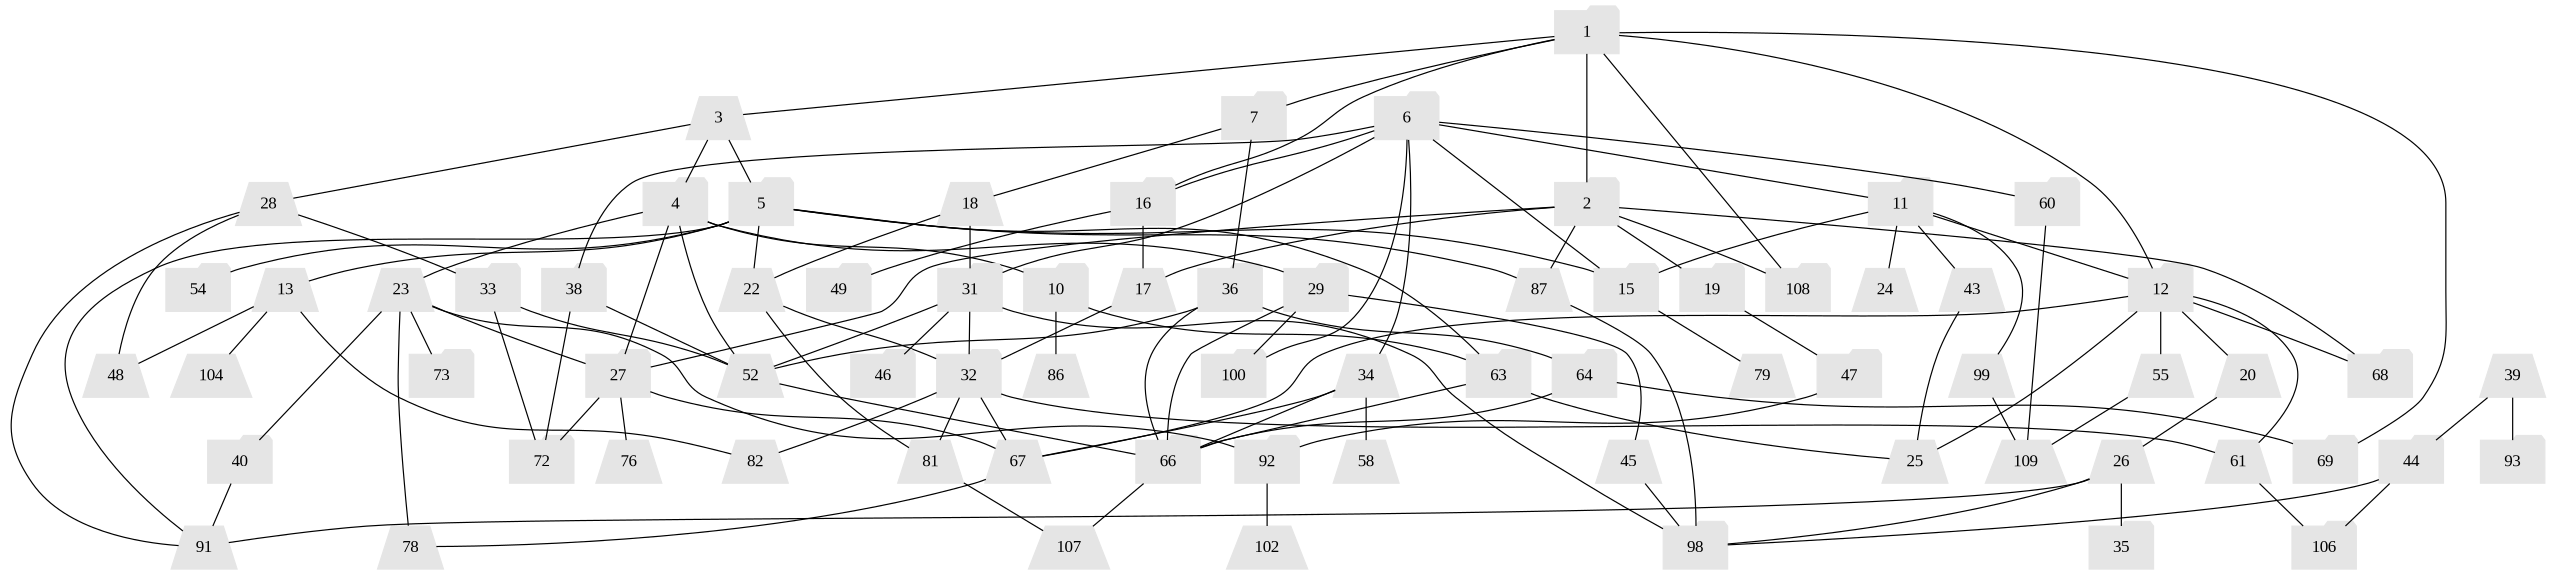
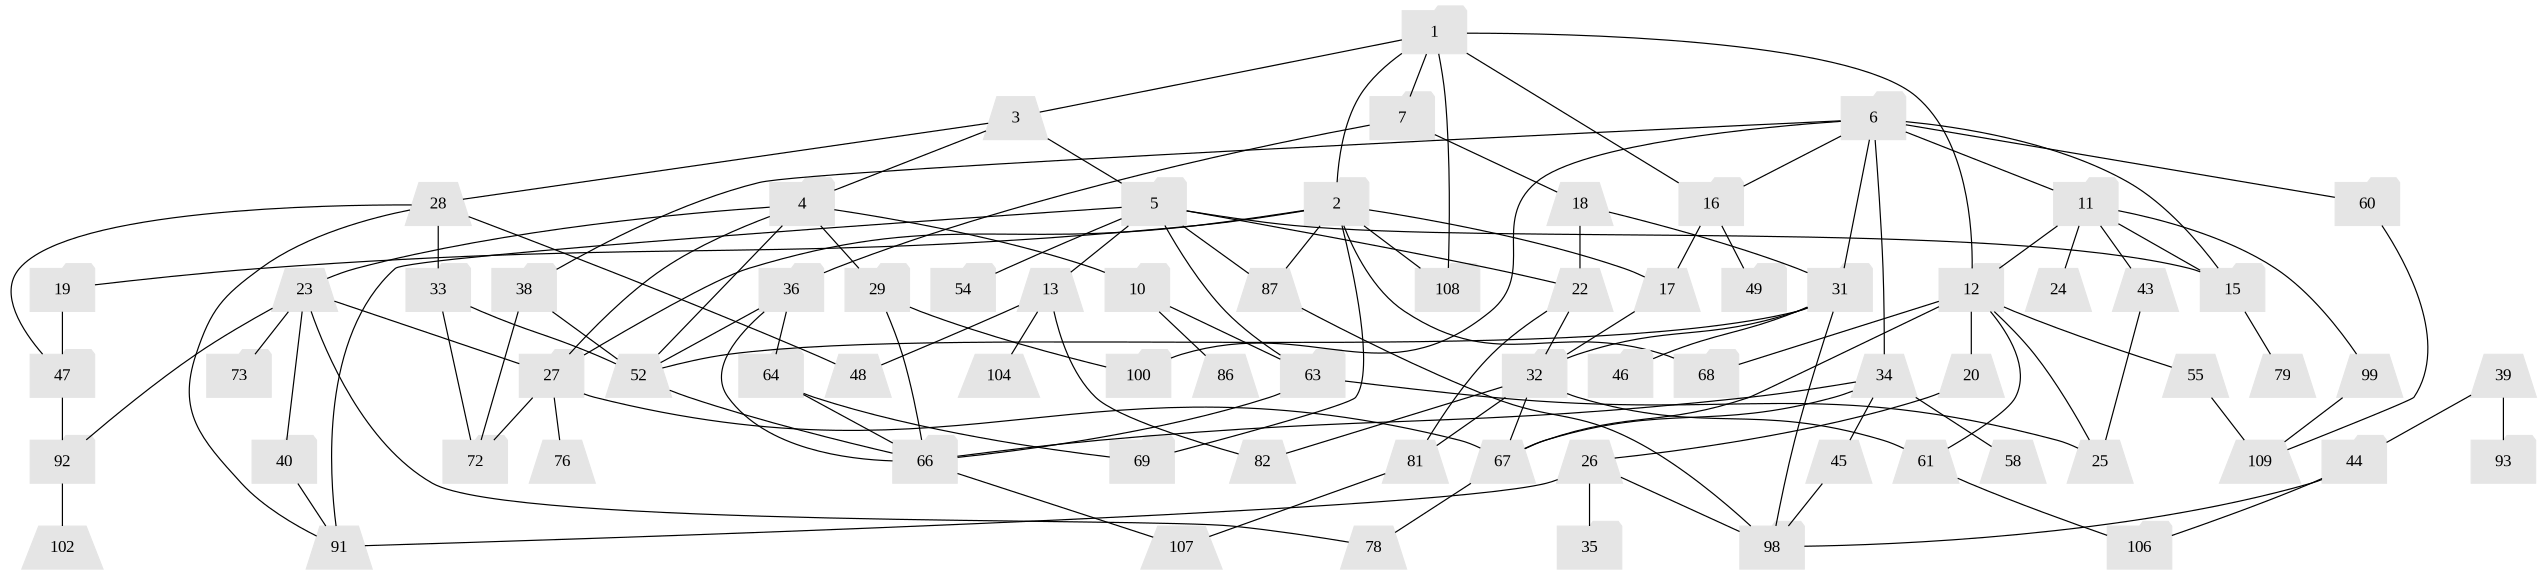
edge "1" -- "69": now "2" -- "69"
edge "28" -- "47": added
edge "29" -- "45": now "34" -- "45"
